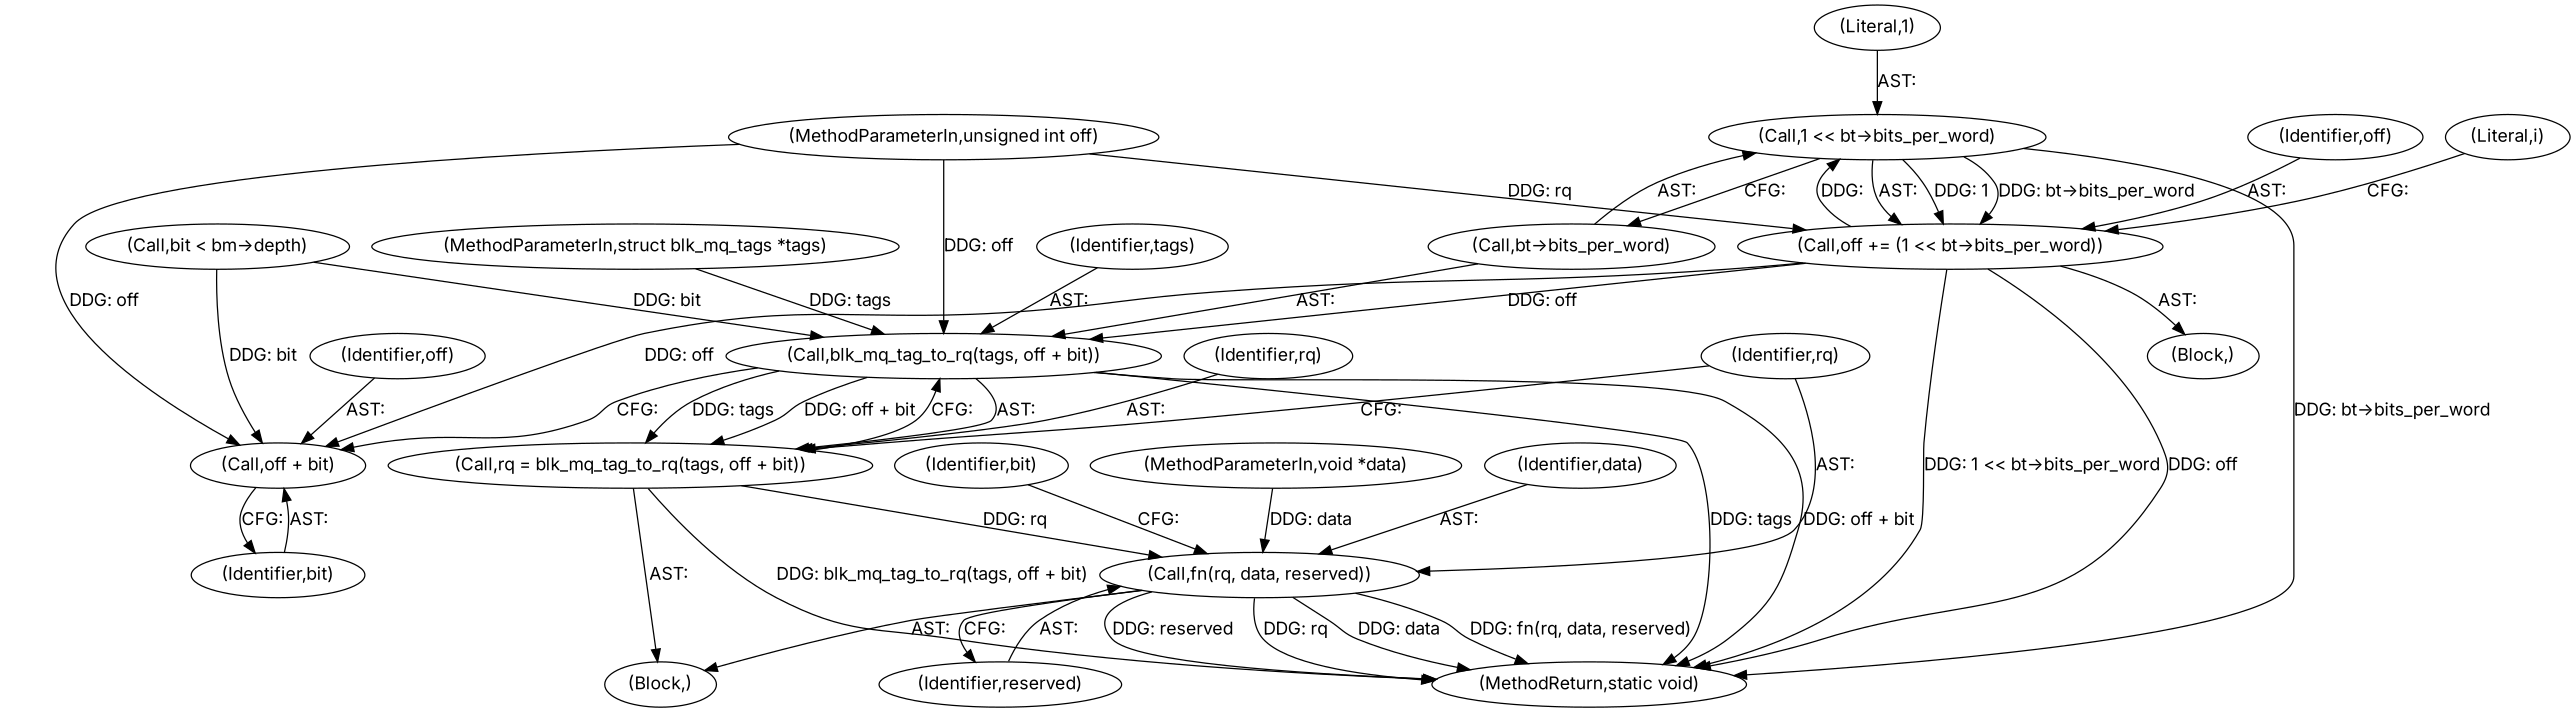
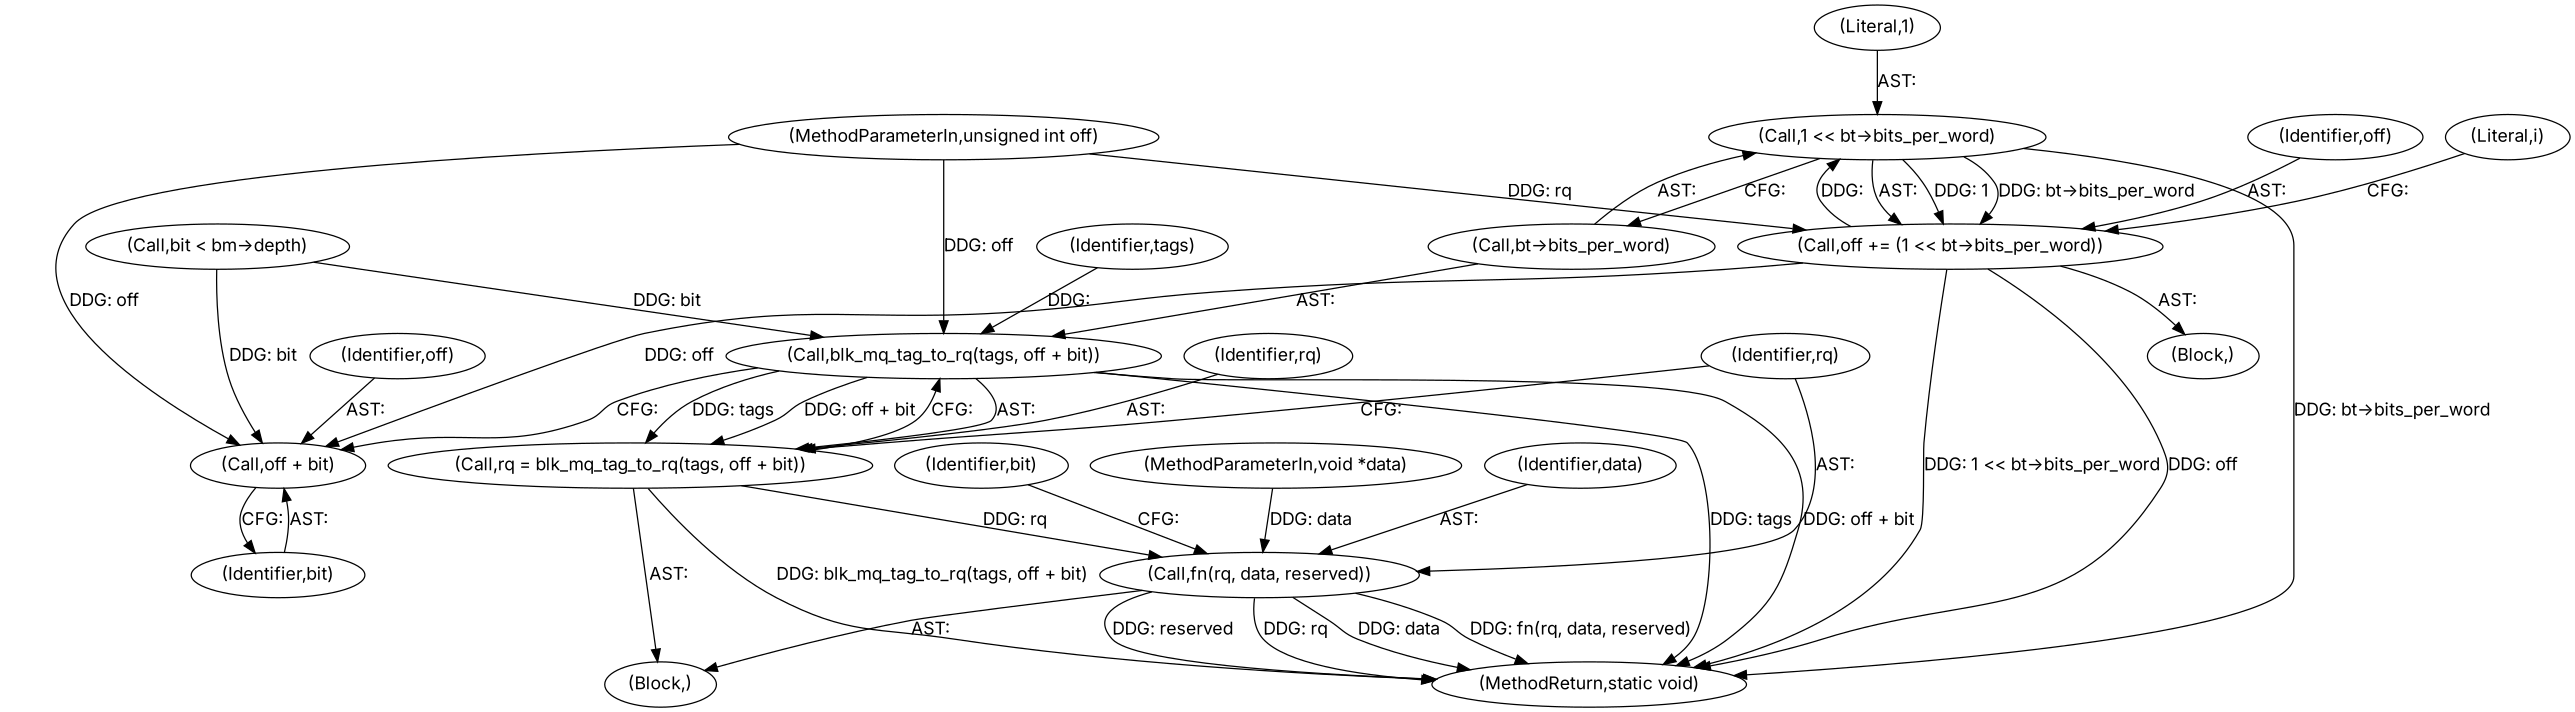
node "(MethodParameterIn,struct blk_mq_tags *tags)": removed
edge "(Identifier,tags)" -> "(Call,blk_mq_tag_to_rq(tags, off + bit))": label "AST: " -> "DDG: "
edge "(Call,off += (1 << bt->bits_per_word))" -> "(Call,blk_mq_tag_to_rq(tags, off + bit))": removed, label "DDG: off"
node "(Identifier,reserved)": removed
